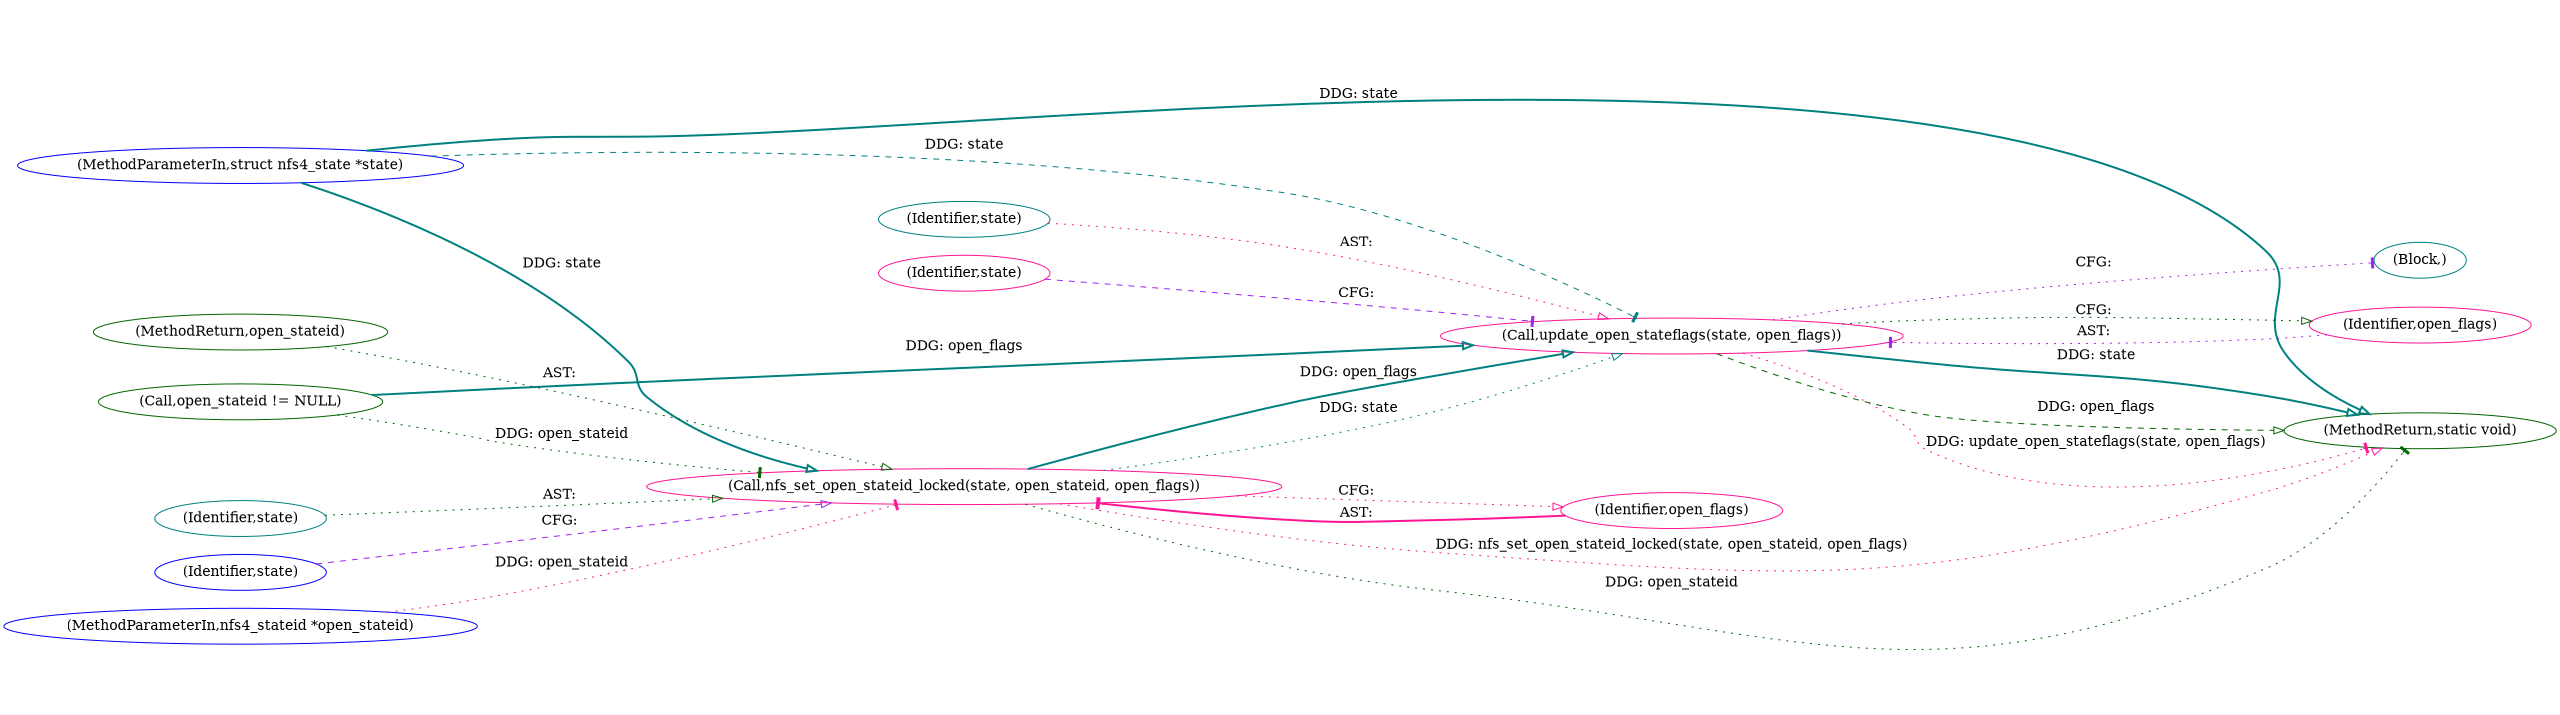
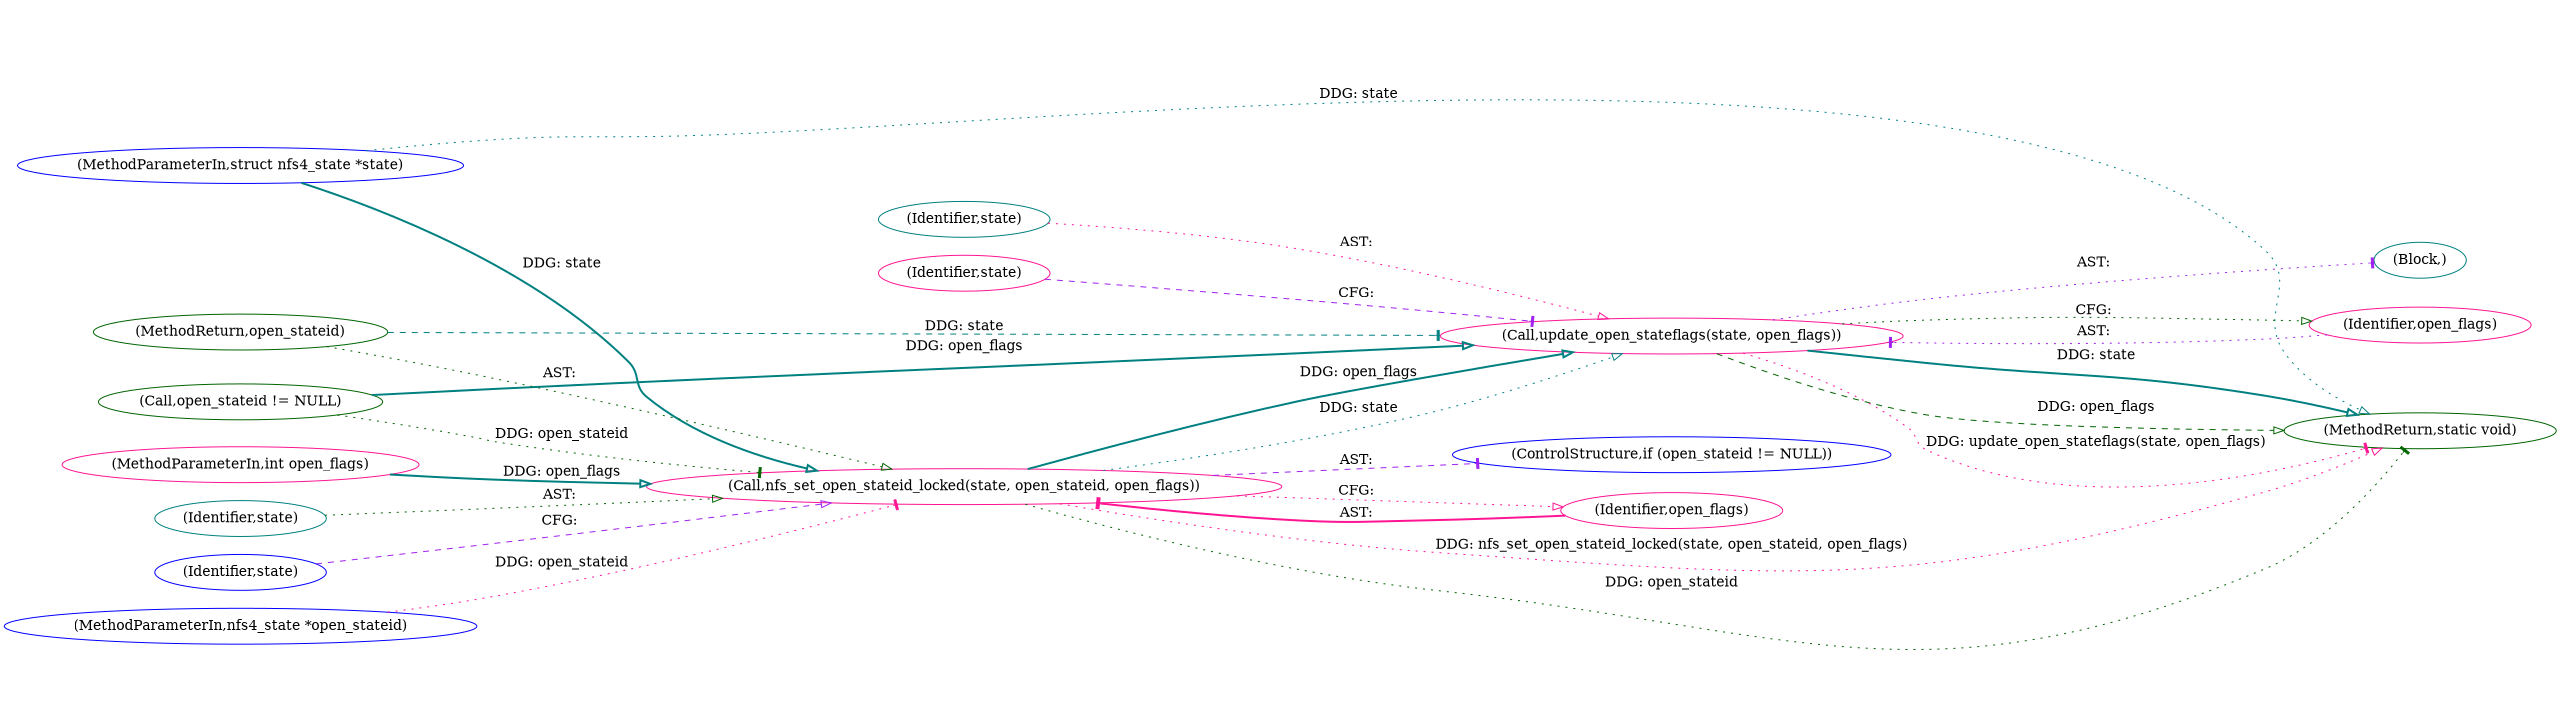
edge "(MethodParameterIn,struct nfs4_state *state)" -> "(MethodReturn,static void)": style bold -> dotted
edge "(MethodParameterIn,struct nfs4_state *state)" -> "(Call,update_open_stateflags(state, open_flags))": now "(MethodReturn,open_stateid)" -> "(Call,update_open_stateflags(state, open_flags))"
edge "(Call,update_open_stateflags(state, open_flags))" -> "(Block,)": label "CFG: " -> "AST: "
node "(ControlStructure,if (open_stateid != NULL))": added
node "(MethodParameterIn,int open_flags)": added
node "(MethodParameterIn,nfs4_stateid *open_stateid)": label "(MethodParameterIn,nfs4_stateid *open_stateid)" -> "(MethodParameterIn,nfs4_state *open_stateid)"
